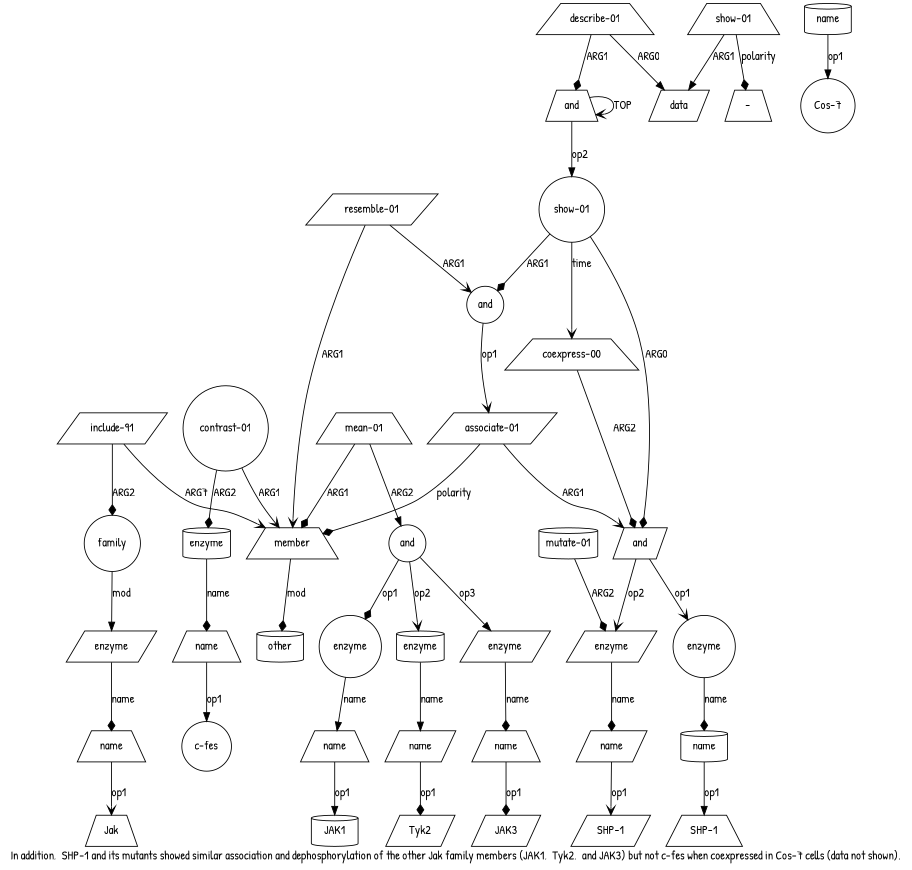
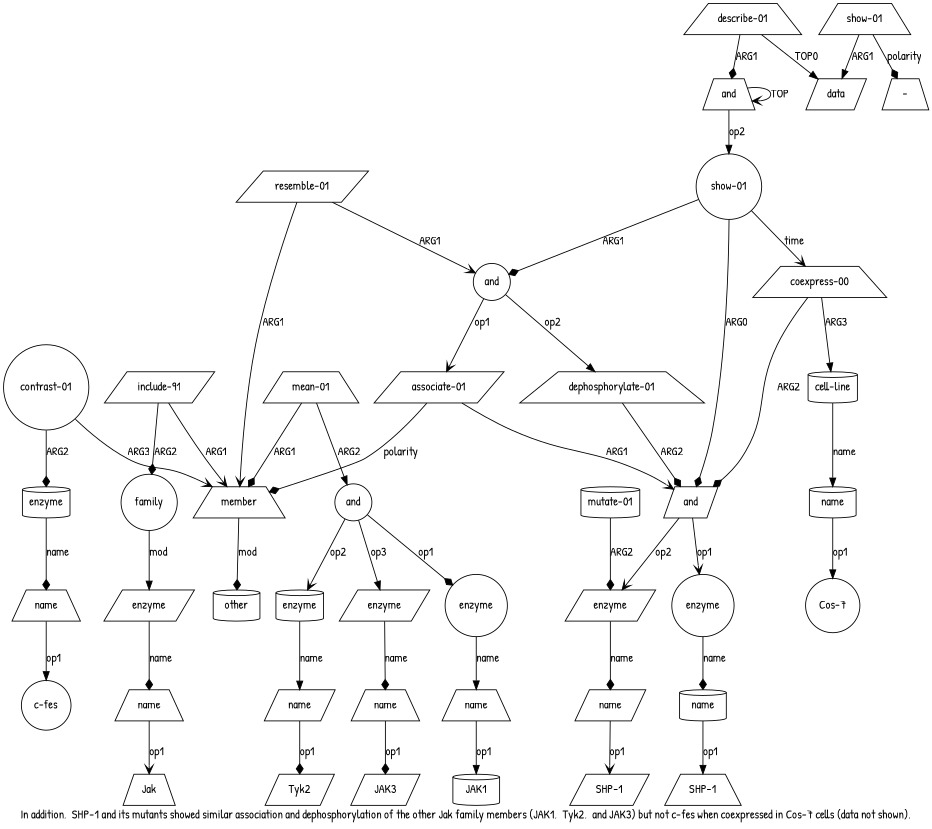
edge "describe-01" -> "data": label "ARG0" -> "TOP0"
node "dephosphorylate-01": added
node "cell-line": added
edge "include-91" -> "member": label "ARG7" -> "ARG1"
edge "contrast-01" -> "member": label "ARG1" -> "ARG3"
